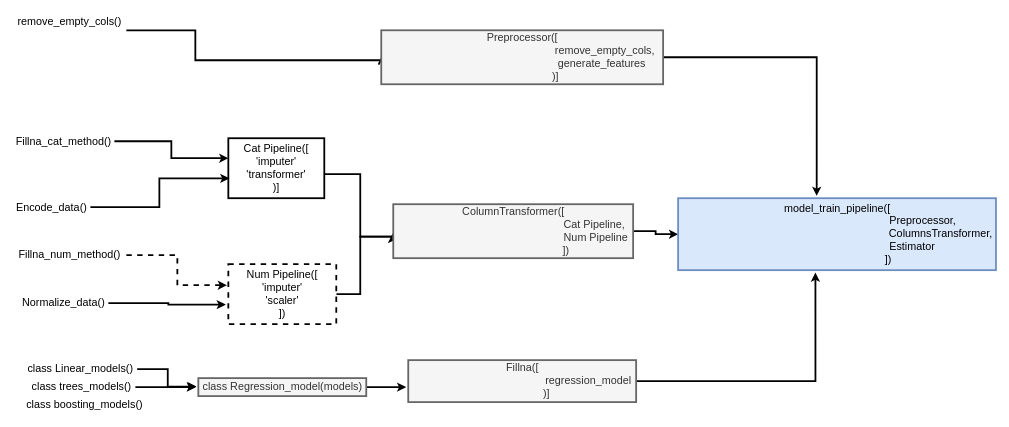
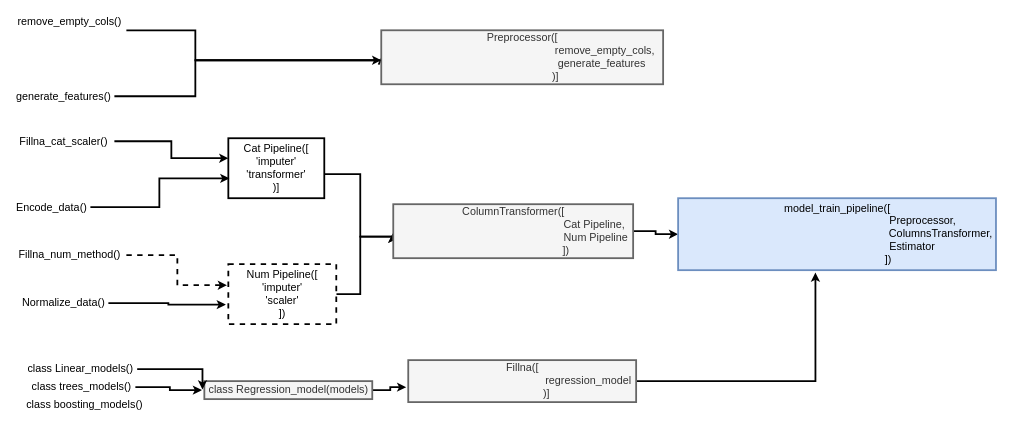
edge "Preprocessor([ remove_empty_cols, generate_features )]" -> "model_train_pipeline([ Preprocessor, ColumnsTransformer, Estimator ])": removed
node "generate_features()": added
edge "generate_features()" -> "Preprocessor([ remove_empty_cols, generate_features )]": added
node "Fillna_cat_method()": label "Fillna_cat_method()" -> "Fillna_cat_scaler()"
node "class Regression_model(models)": moved (282, 387) -> (288, 390)
